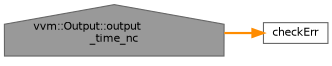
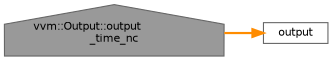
node "checkErr": label "checkErr" -> "output"
